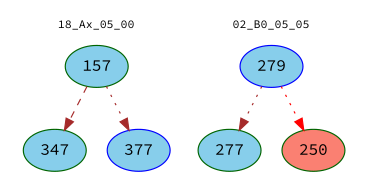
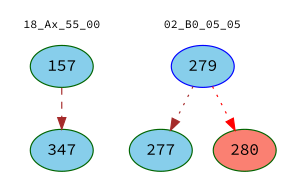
cluster "18_Ax_05_00": label "18_Ax_05_00" -> "18_Ax_55_00"
node "377": removed
node "250": label "250" -> "280"
